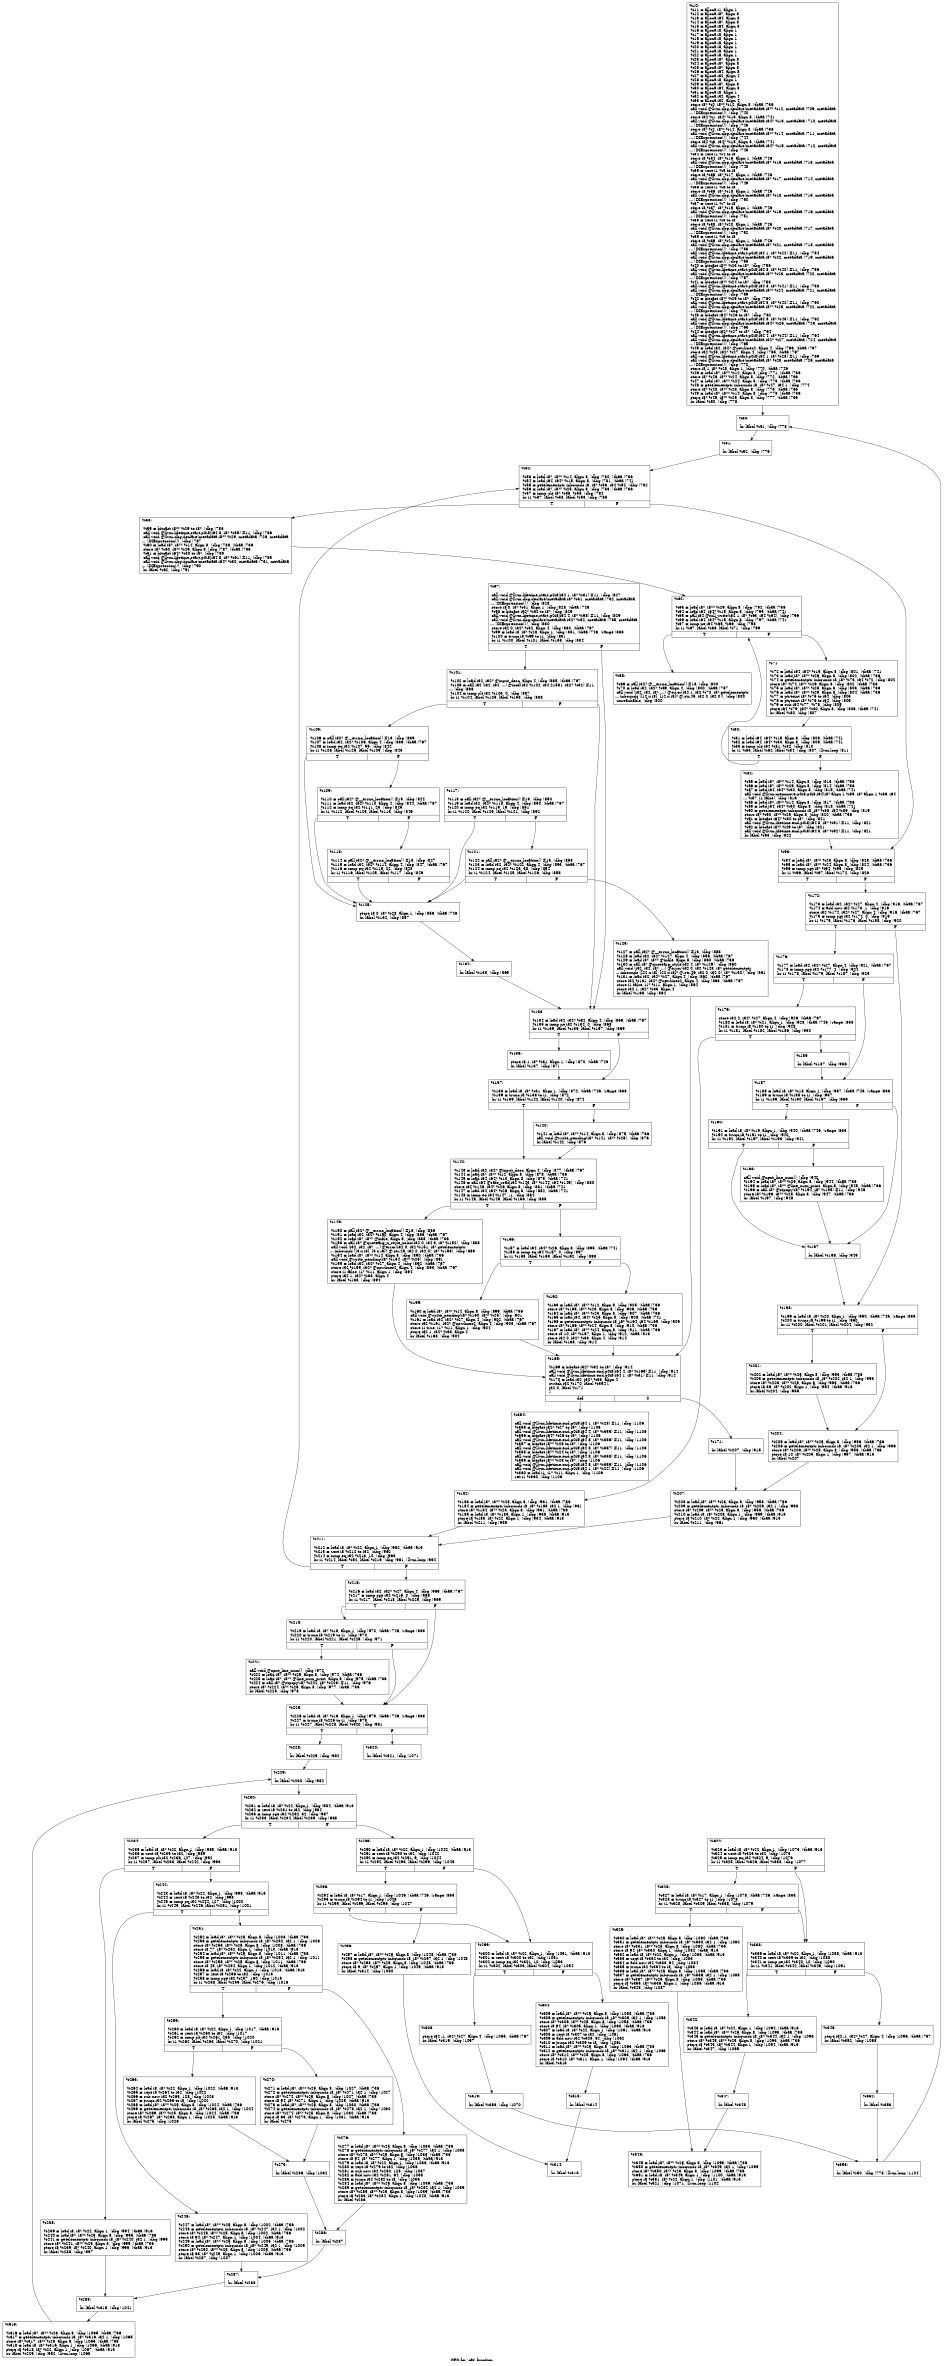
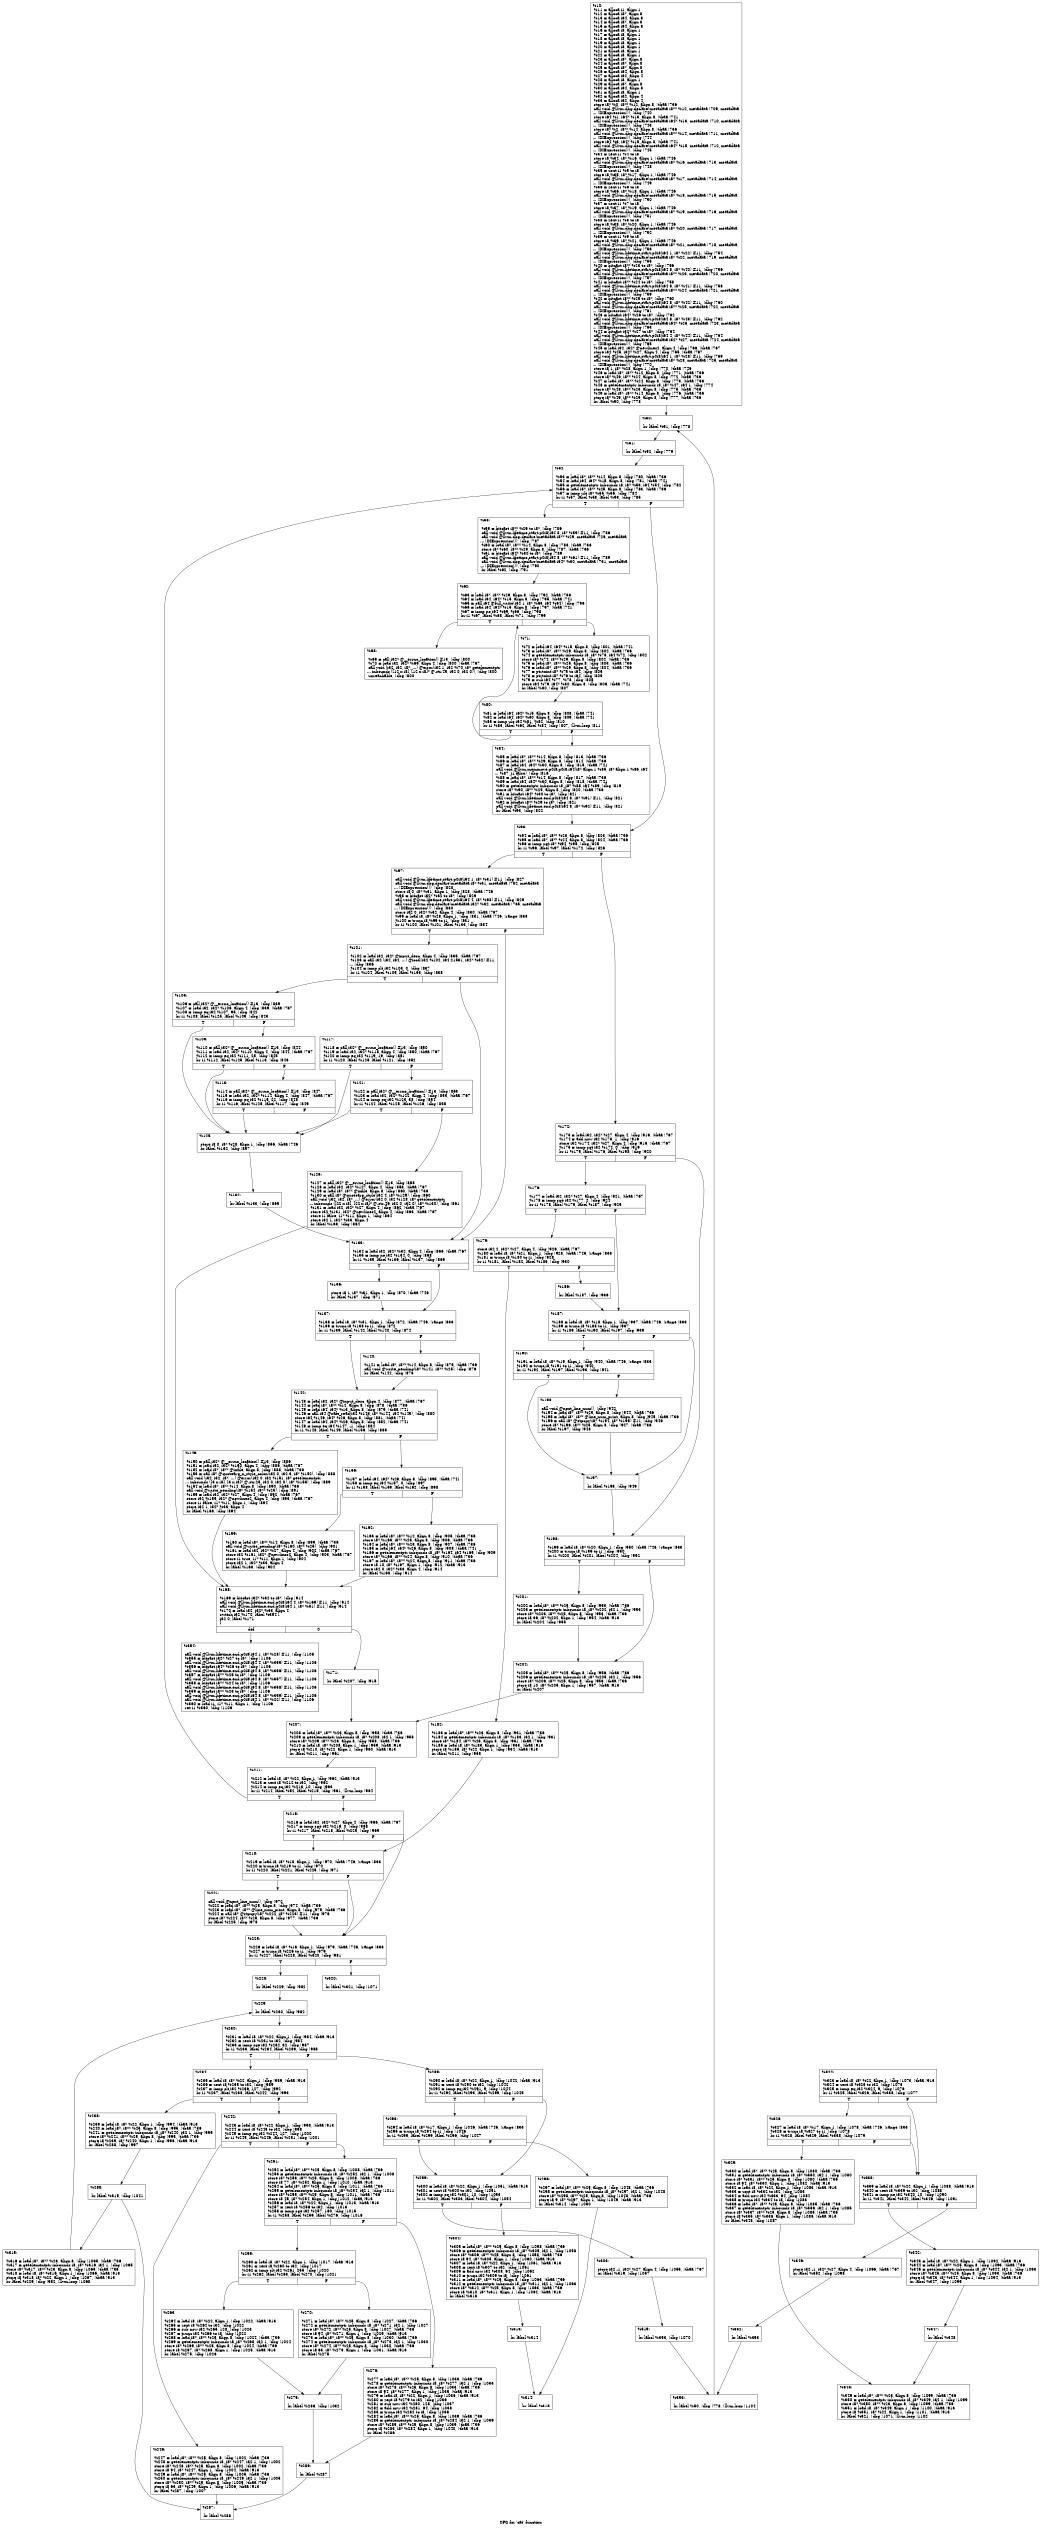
edge "%93:" -> "%97:": added
edge "%182:" -> "%211:": now "%182:" -> "%218:"
edge "%287:" -> "%288:": reversed
